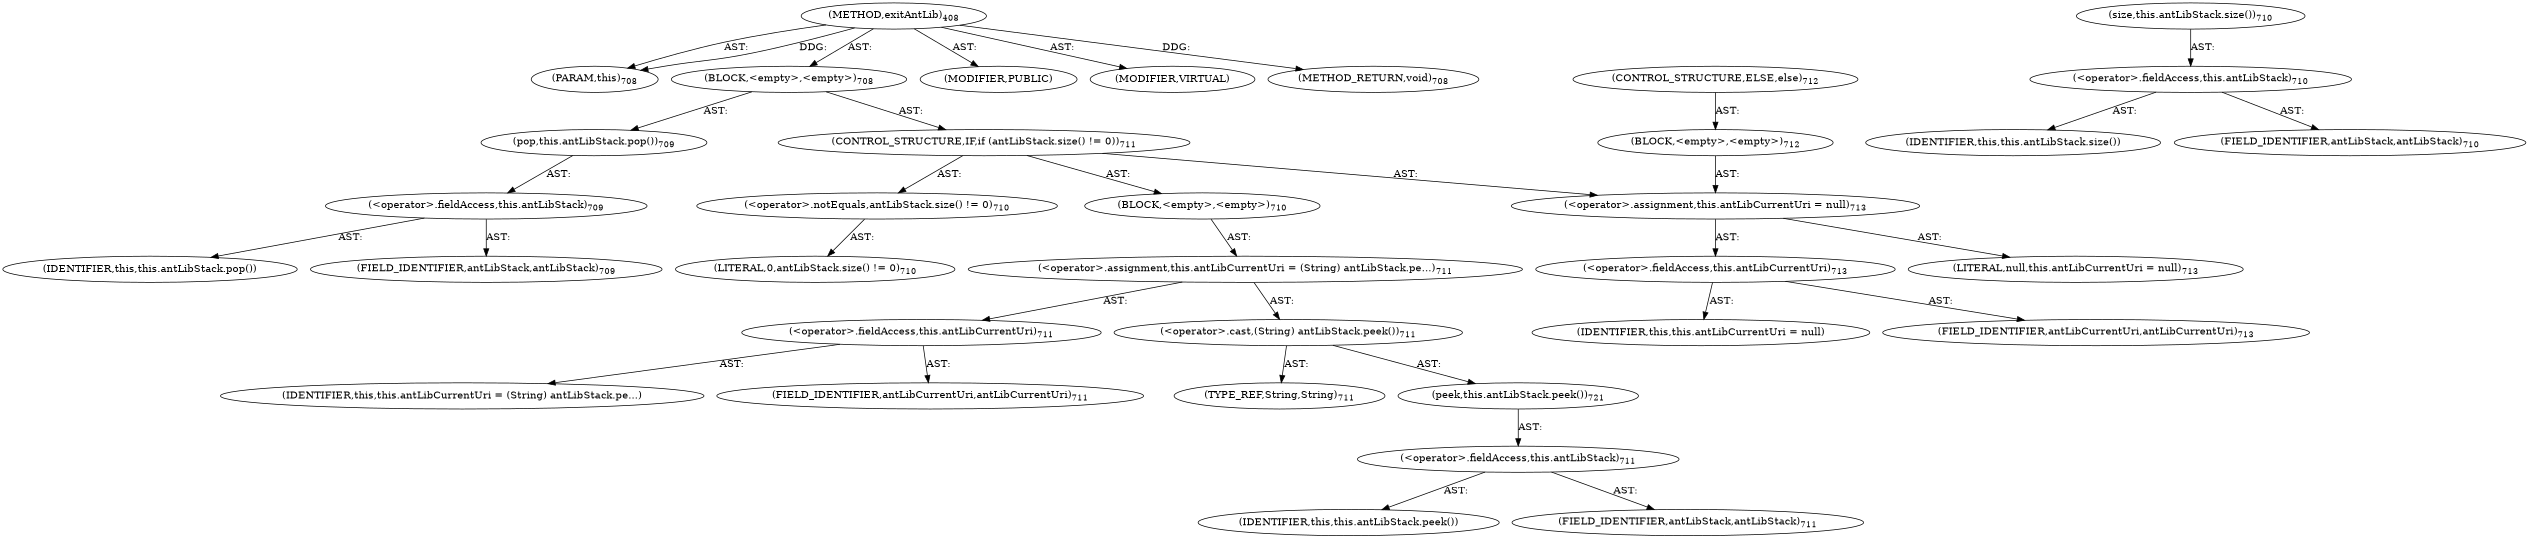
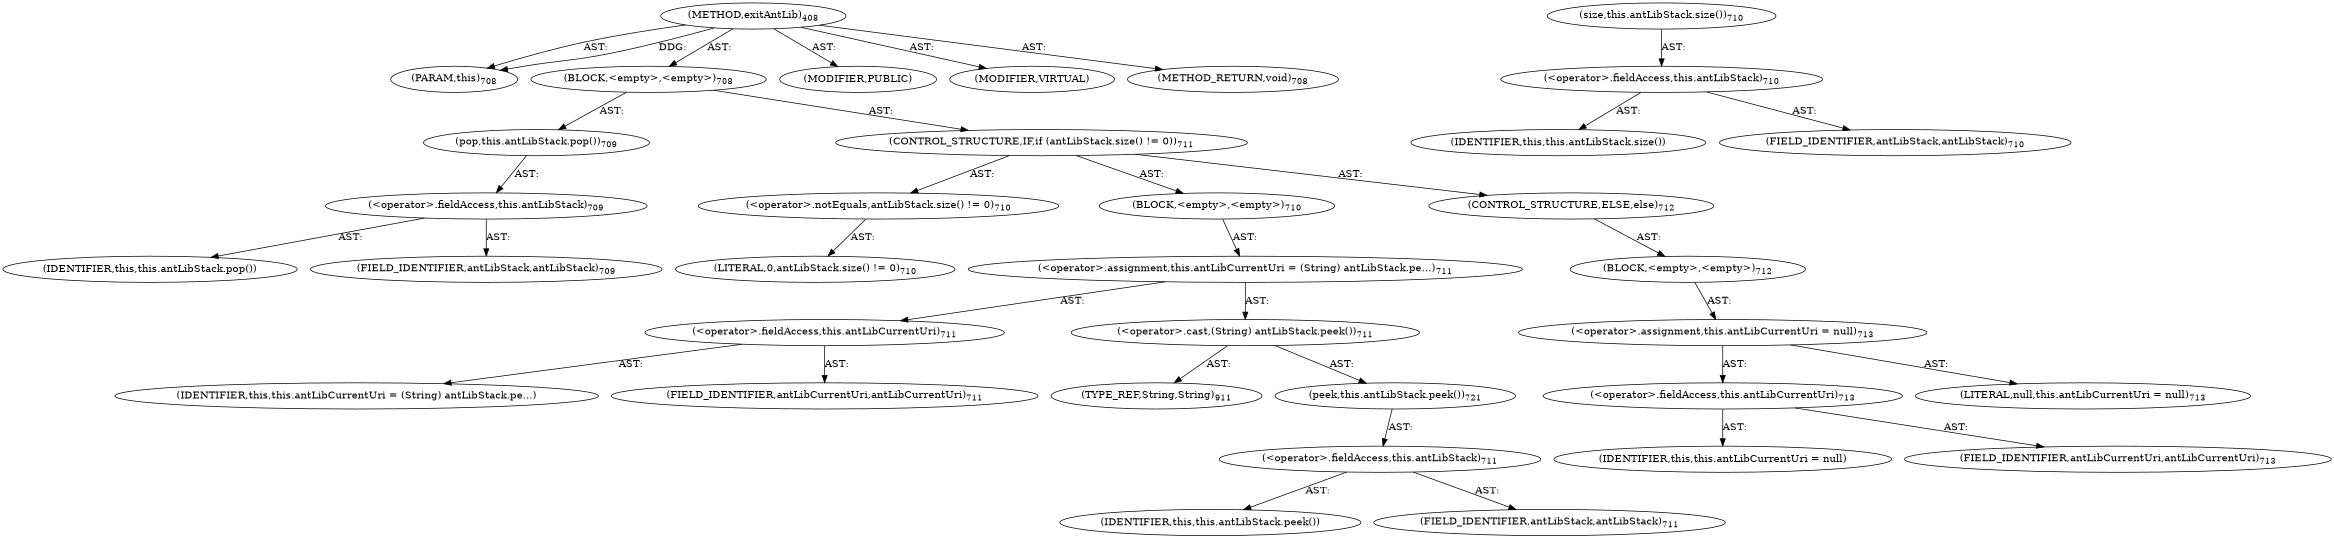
edge "(METHOD,exitAntLib)" -> "(METHOD_RETURN,void)": label "DDG: " -> "AST: "
edge "(CONTROL_STRUCTURE,IF,if (antLibStack.size() != 0))" -> "(<operator>.assignment,this.antLibCurrentUri = null)": now "(CONTROL_STRUCTURE,IF,if (antLibStack.size() != 0))" -> "(CONTROL_STRUCTURE,ELSE,else)"
node "(TYPE_REF,String,String)": text "711" -> "911"
